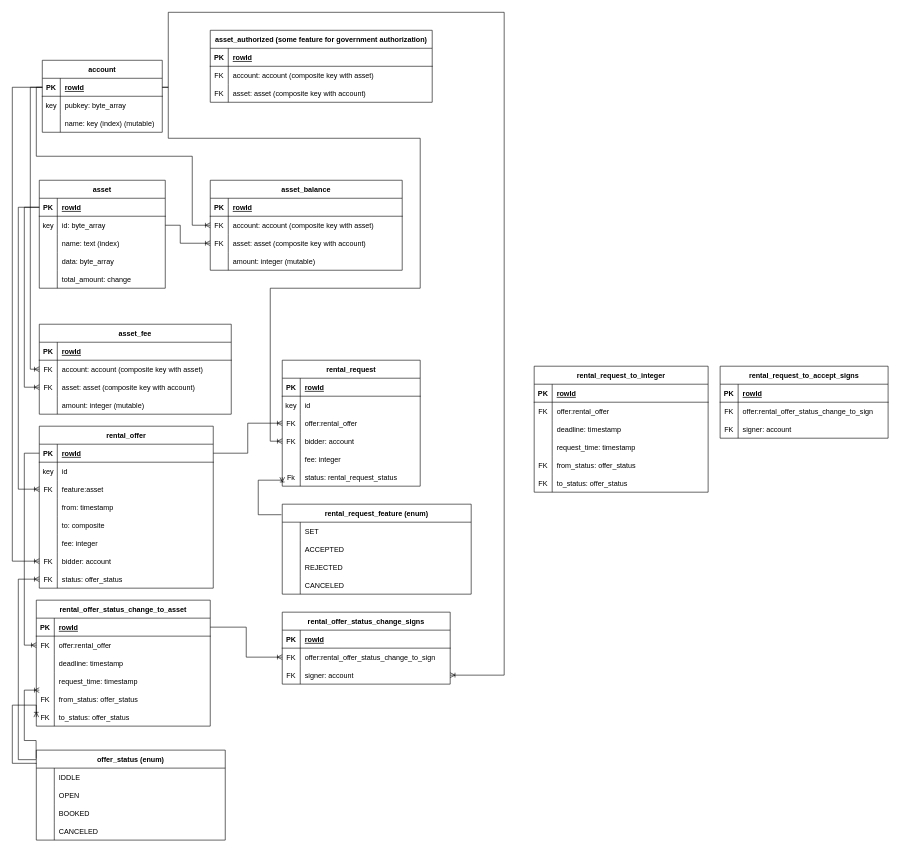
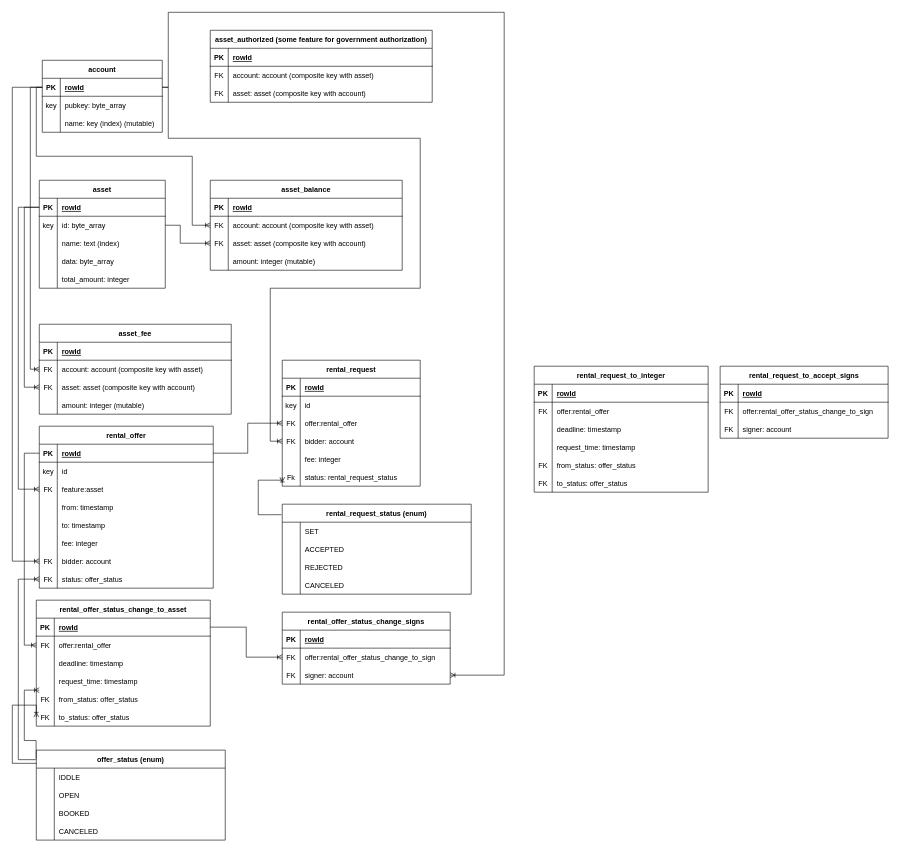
node "total_amount: change": label "total_amount: change" -> "total_amount: integer"
node "rental_request_feature (enum)": label "rental_request_feature (enum)" -> "rental_request_status (enum)"
node "to: composite": label "to: composite" -> "to: timestamp"
